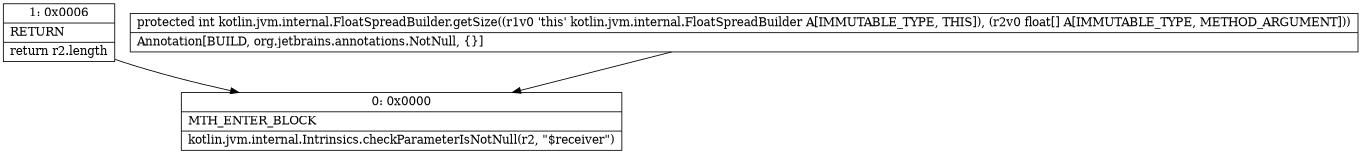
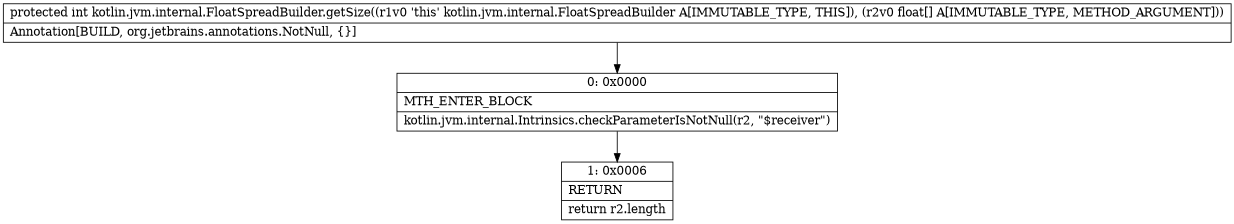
edge "1: 0x0006" -> "0: 0x0000": reversed
